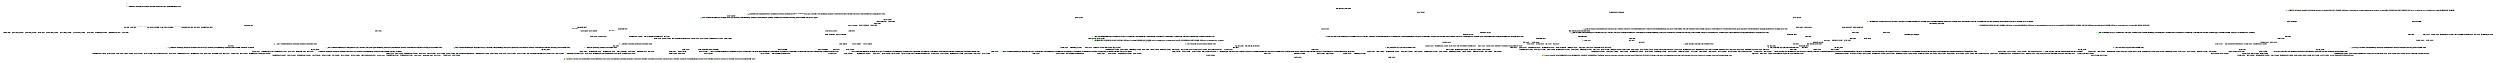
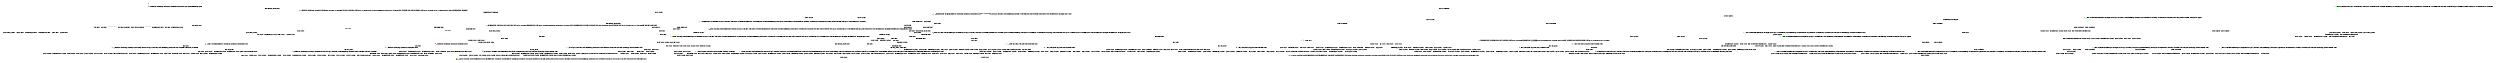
edge "g" -> "o": now "g" -> "w"
edge "w" -> "z": added, label "UA_PW_OK / UA_SUCCESS"
